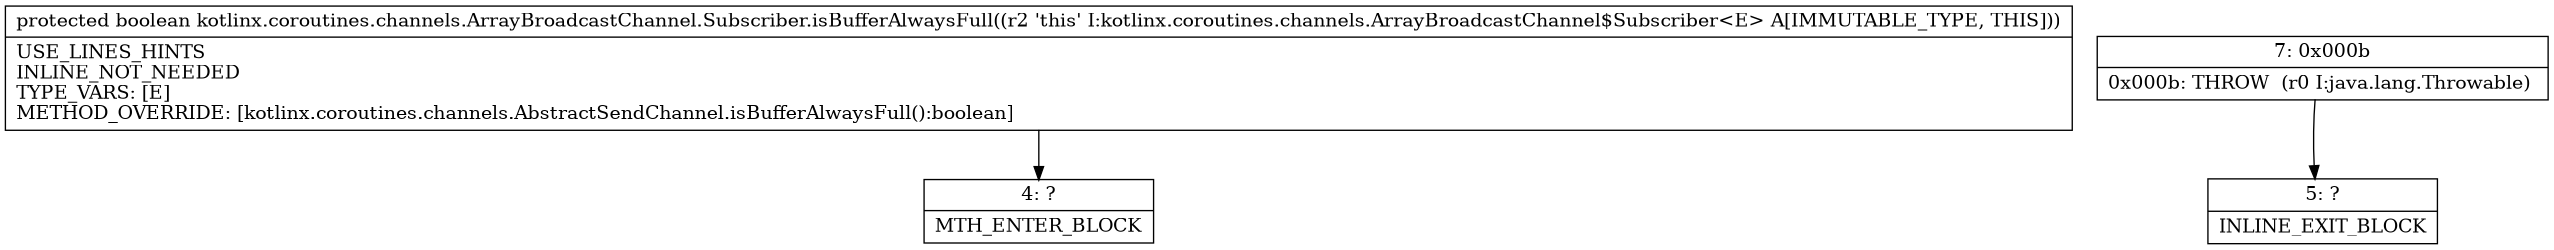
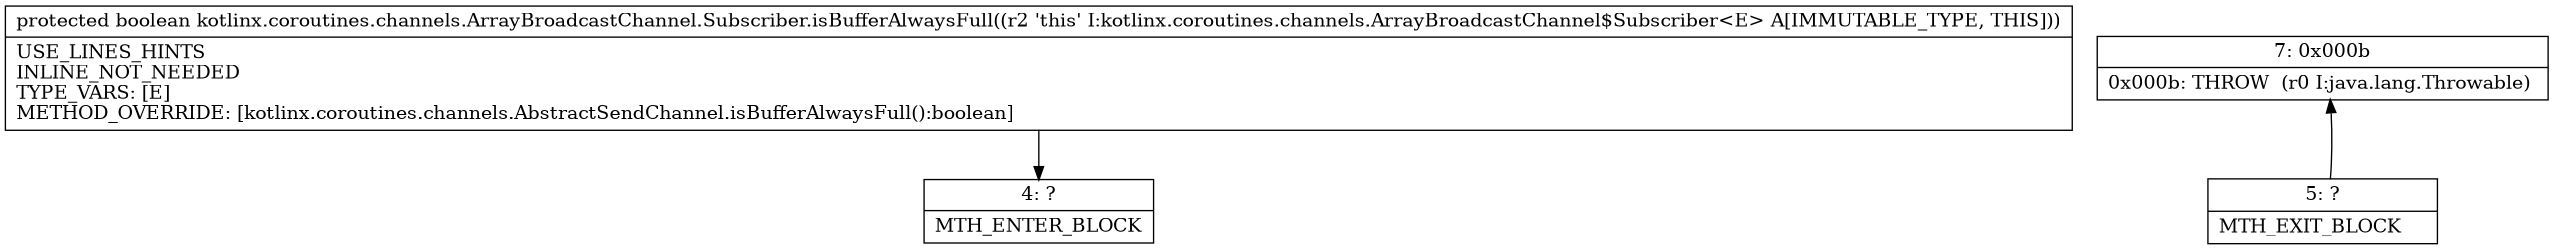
edge "7: 0x000b" -> "5: ?": reversed
node "5: ?": text "INLINE_EXIT_BLOCK" -> "MTH_EXIT_BLOCK"
